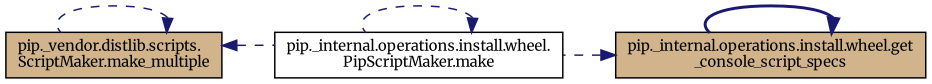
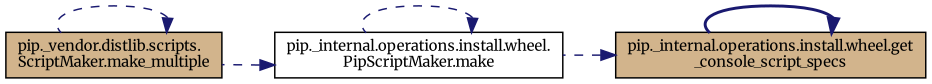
edge "pip._internal.operations.install.wheel. PipScriptMaker.make" -> "pip._vendor.distlib.scripts. ScriptMaker.make_multiple": reversed
